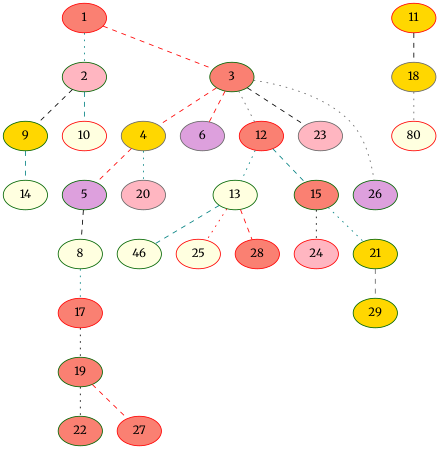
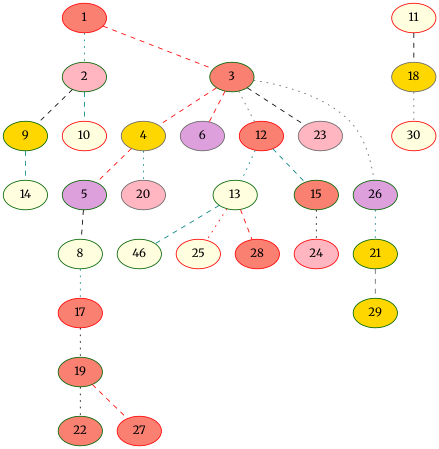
node "11": fillcolor gold -> lightyellow
node "80": label "80" -> "30"
edge "15" -- "21": now "26" -- "21"
